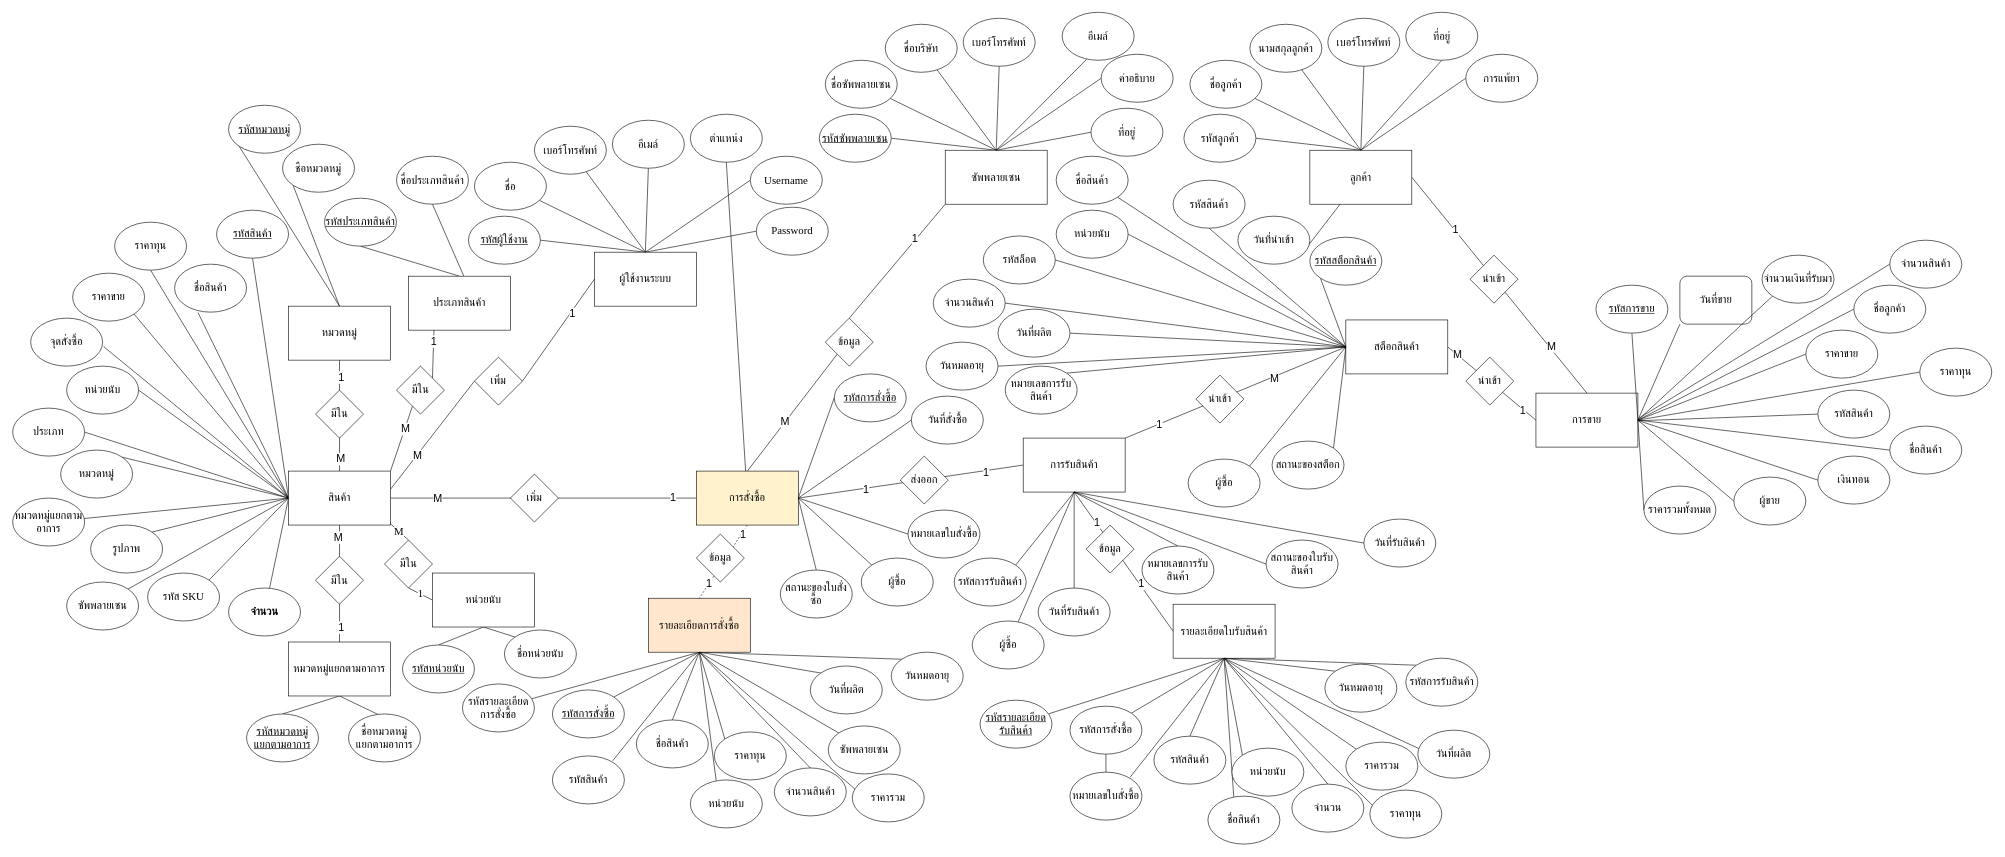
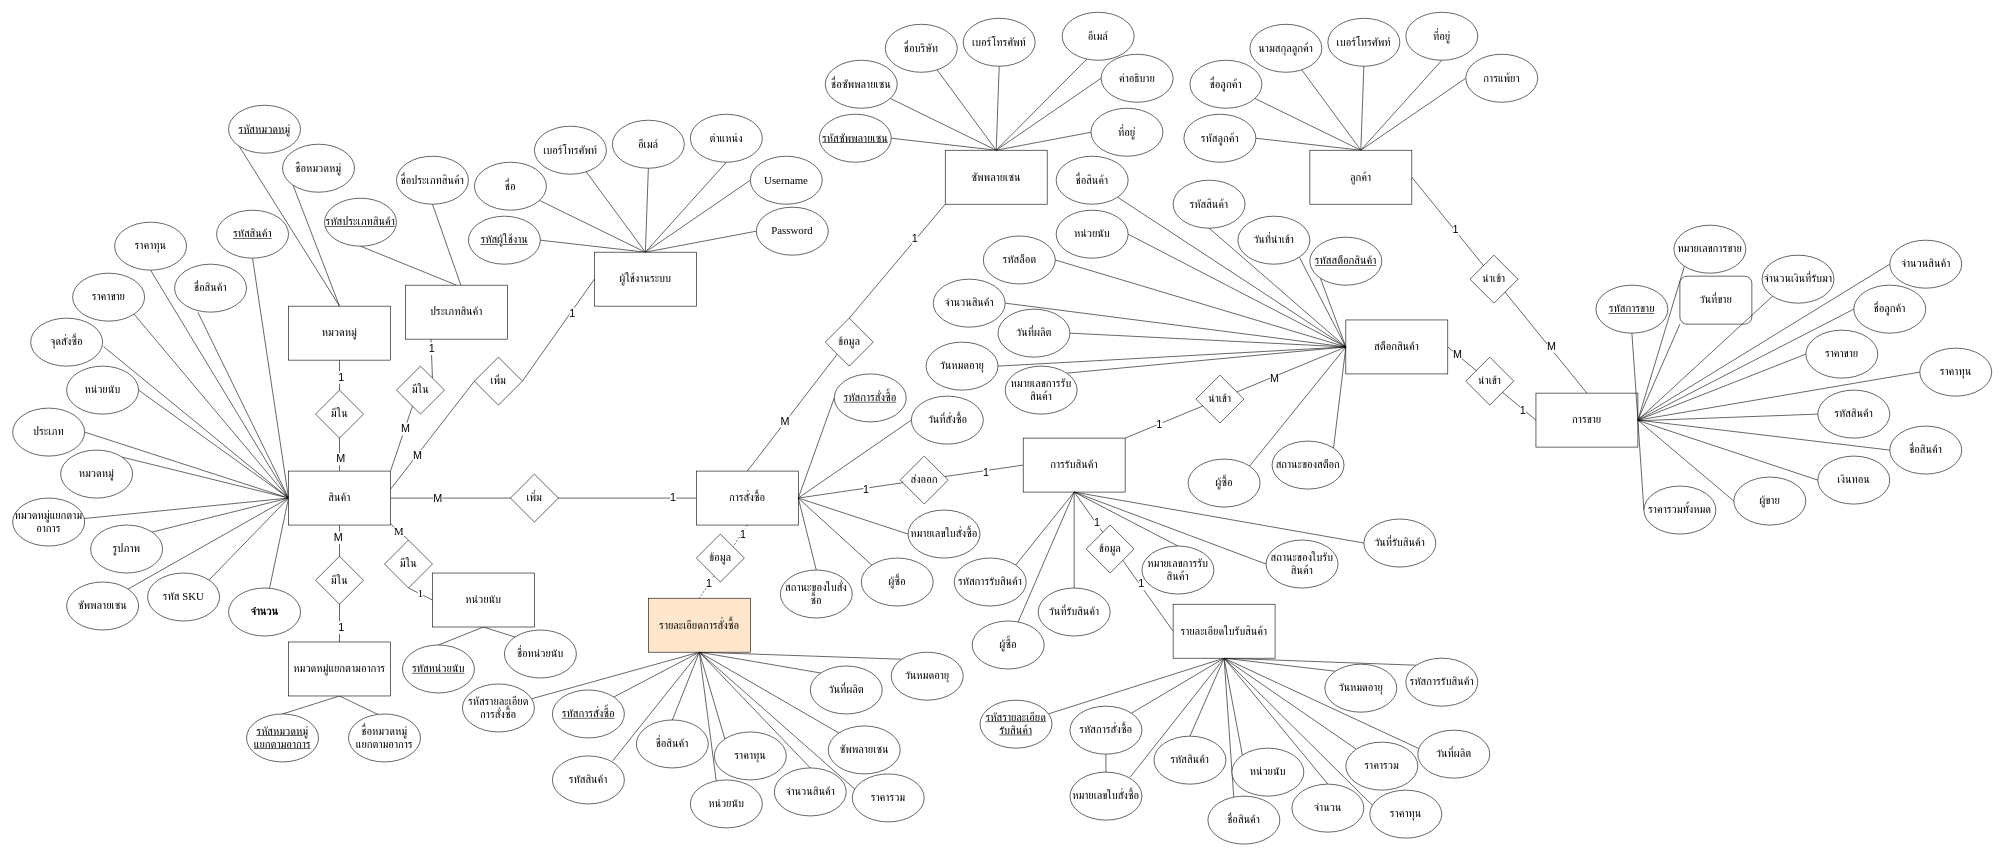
edge "ลูกค้า" -- "วันที่นำเข้า": now "สต็อกสินค้า" -- "วันที่นำเข้า"
node "หมายเลขการขาย": added
node "ประเภทสินค้า": moved (459, 303) -> (456, 312)
edge "ตำแหน่ง" -- "การสั่งซื้อ": now "ตำแหน่ง" -- "ผู้ใช้งานระบบ"
edge "หมายเลขการขาย" -- "การขาย": added
node "การสั่งซื้อ": fillcolor #fff2cc -> #ffffff
